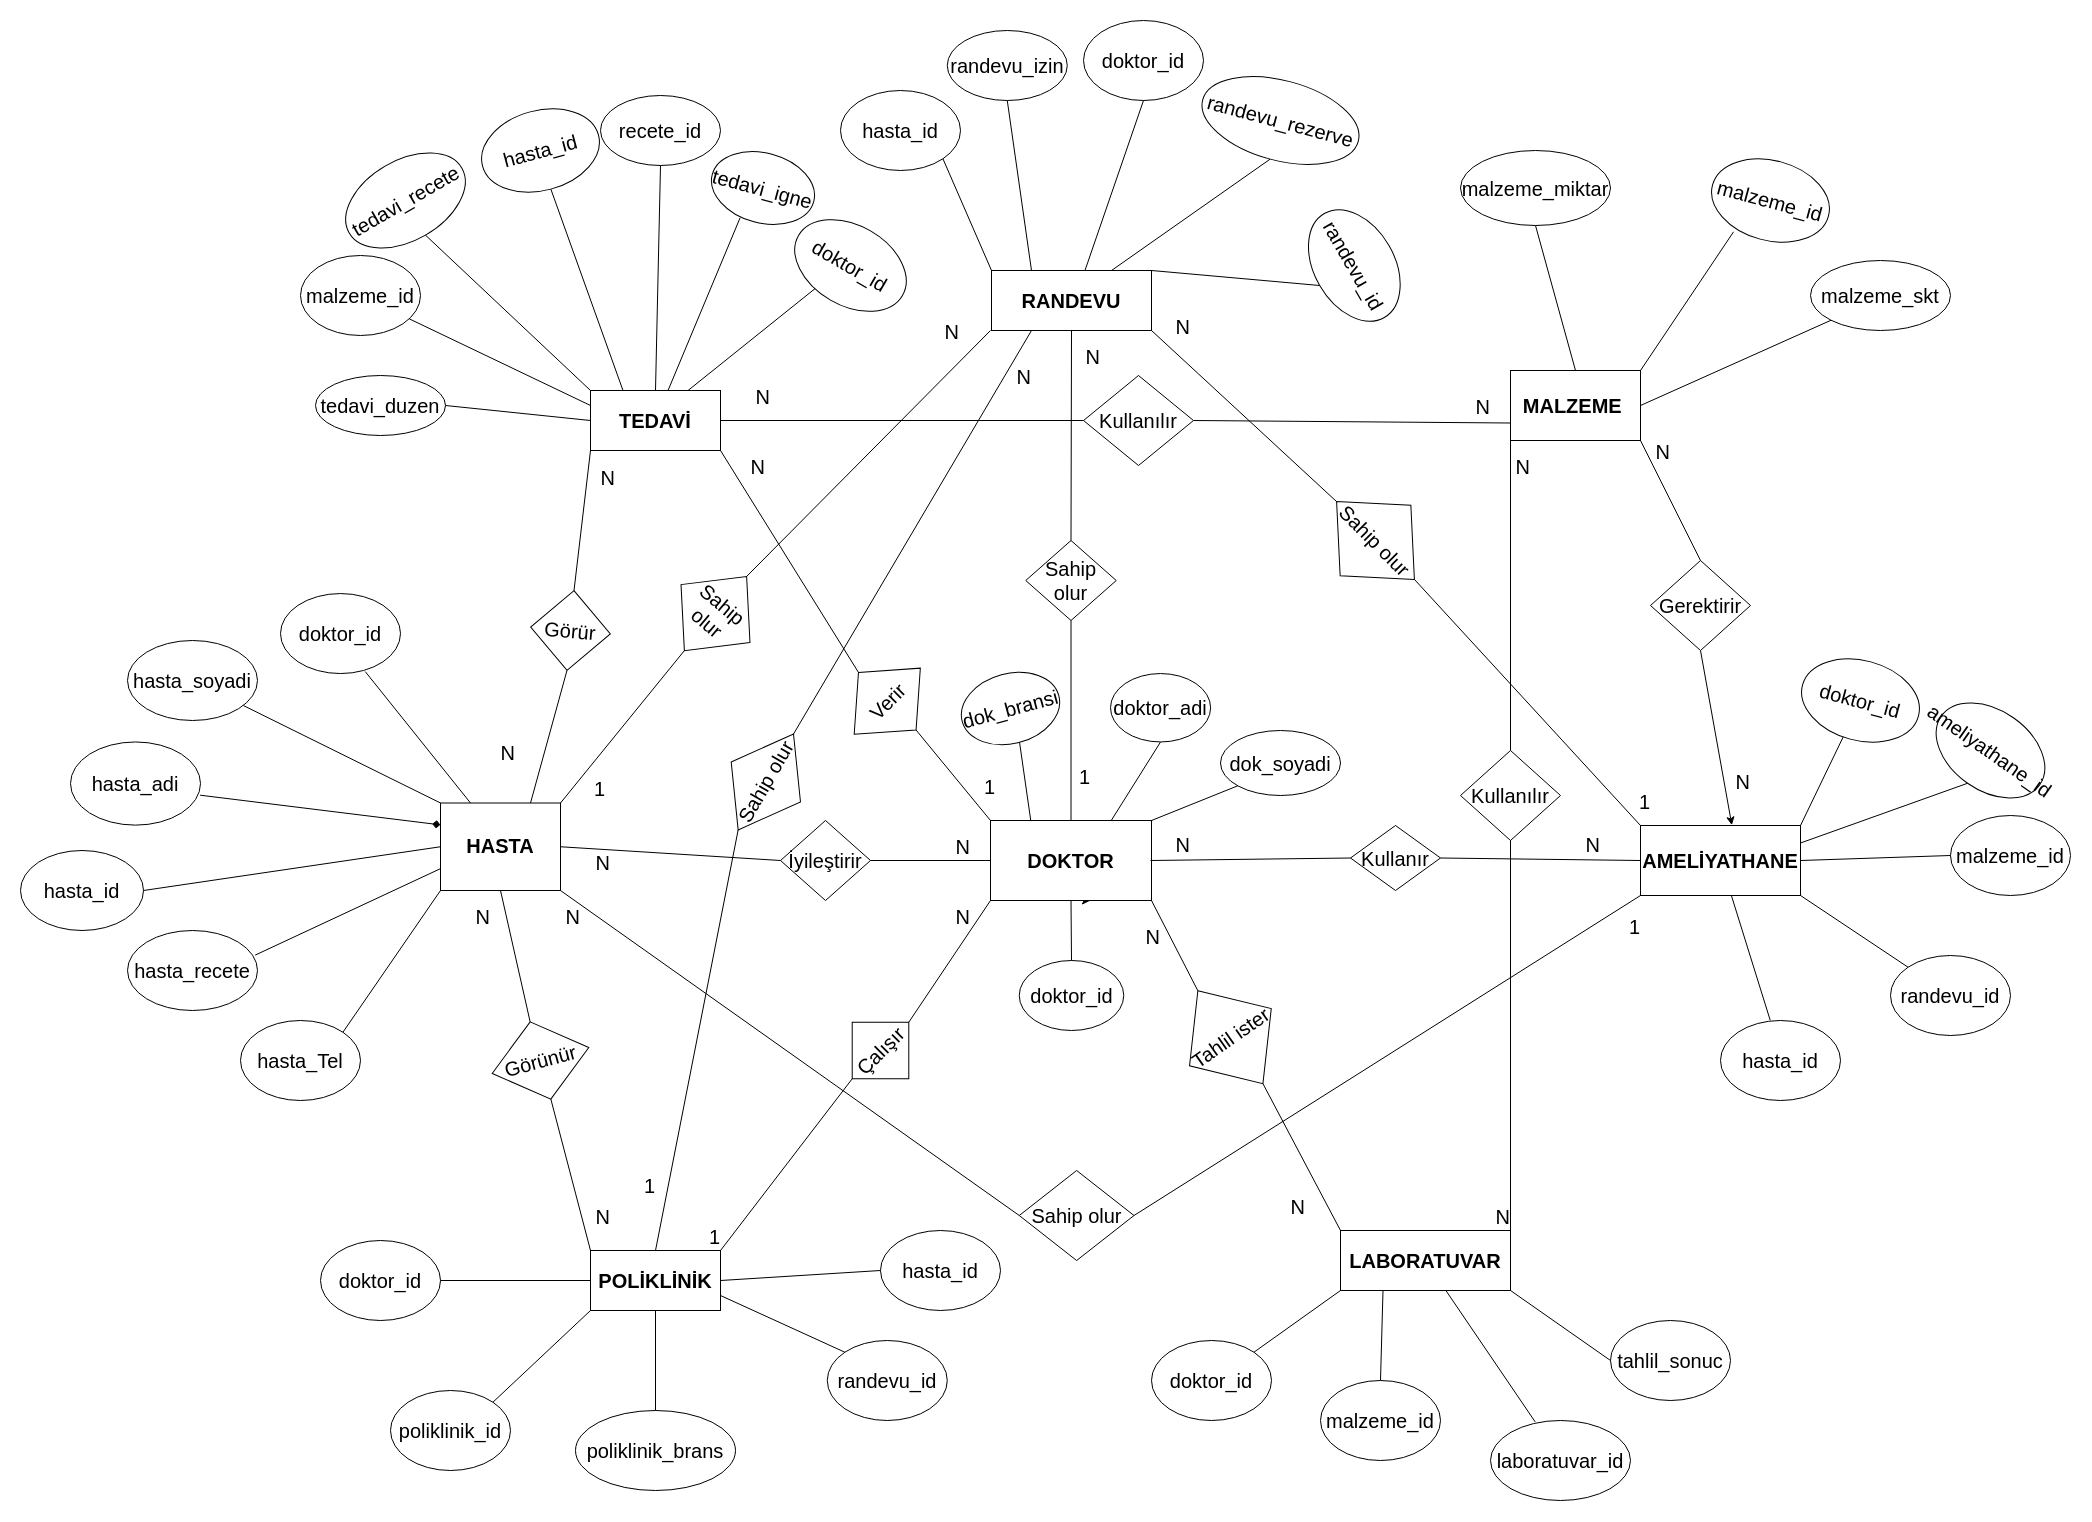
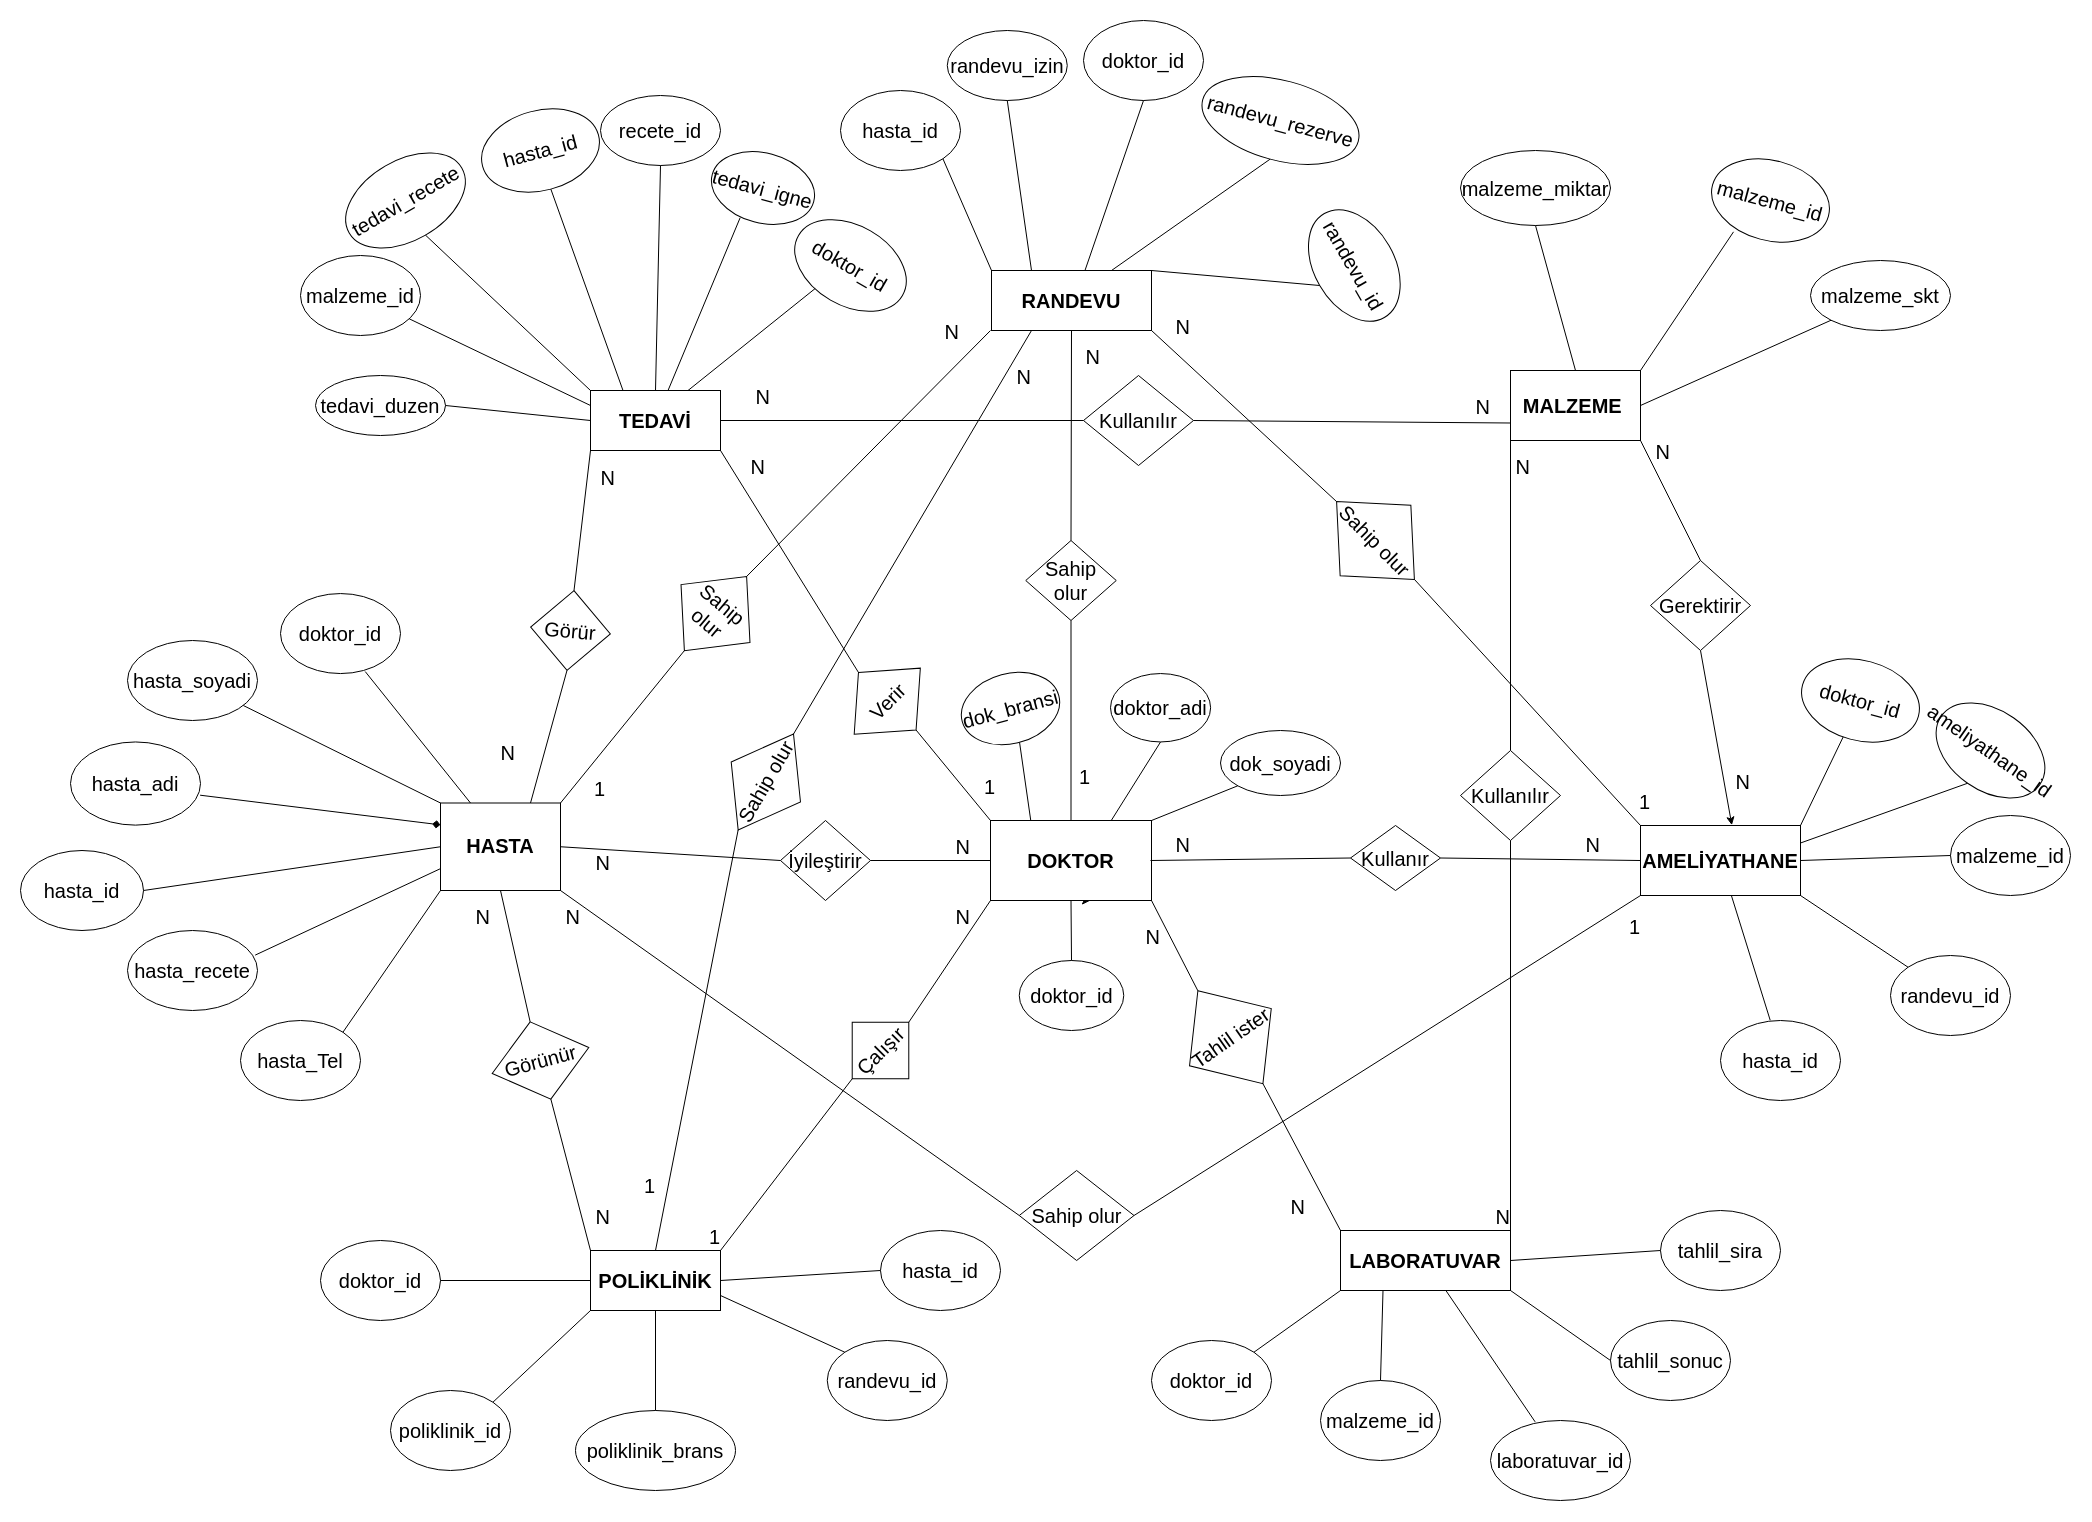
node "tahlil_sira": added
edge "tahlil_sira" -- "LABORATUVAR": added
